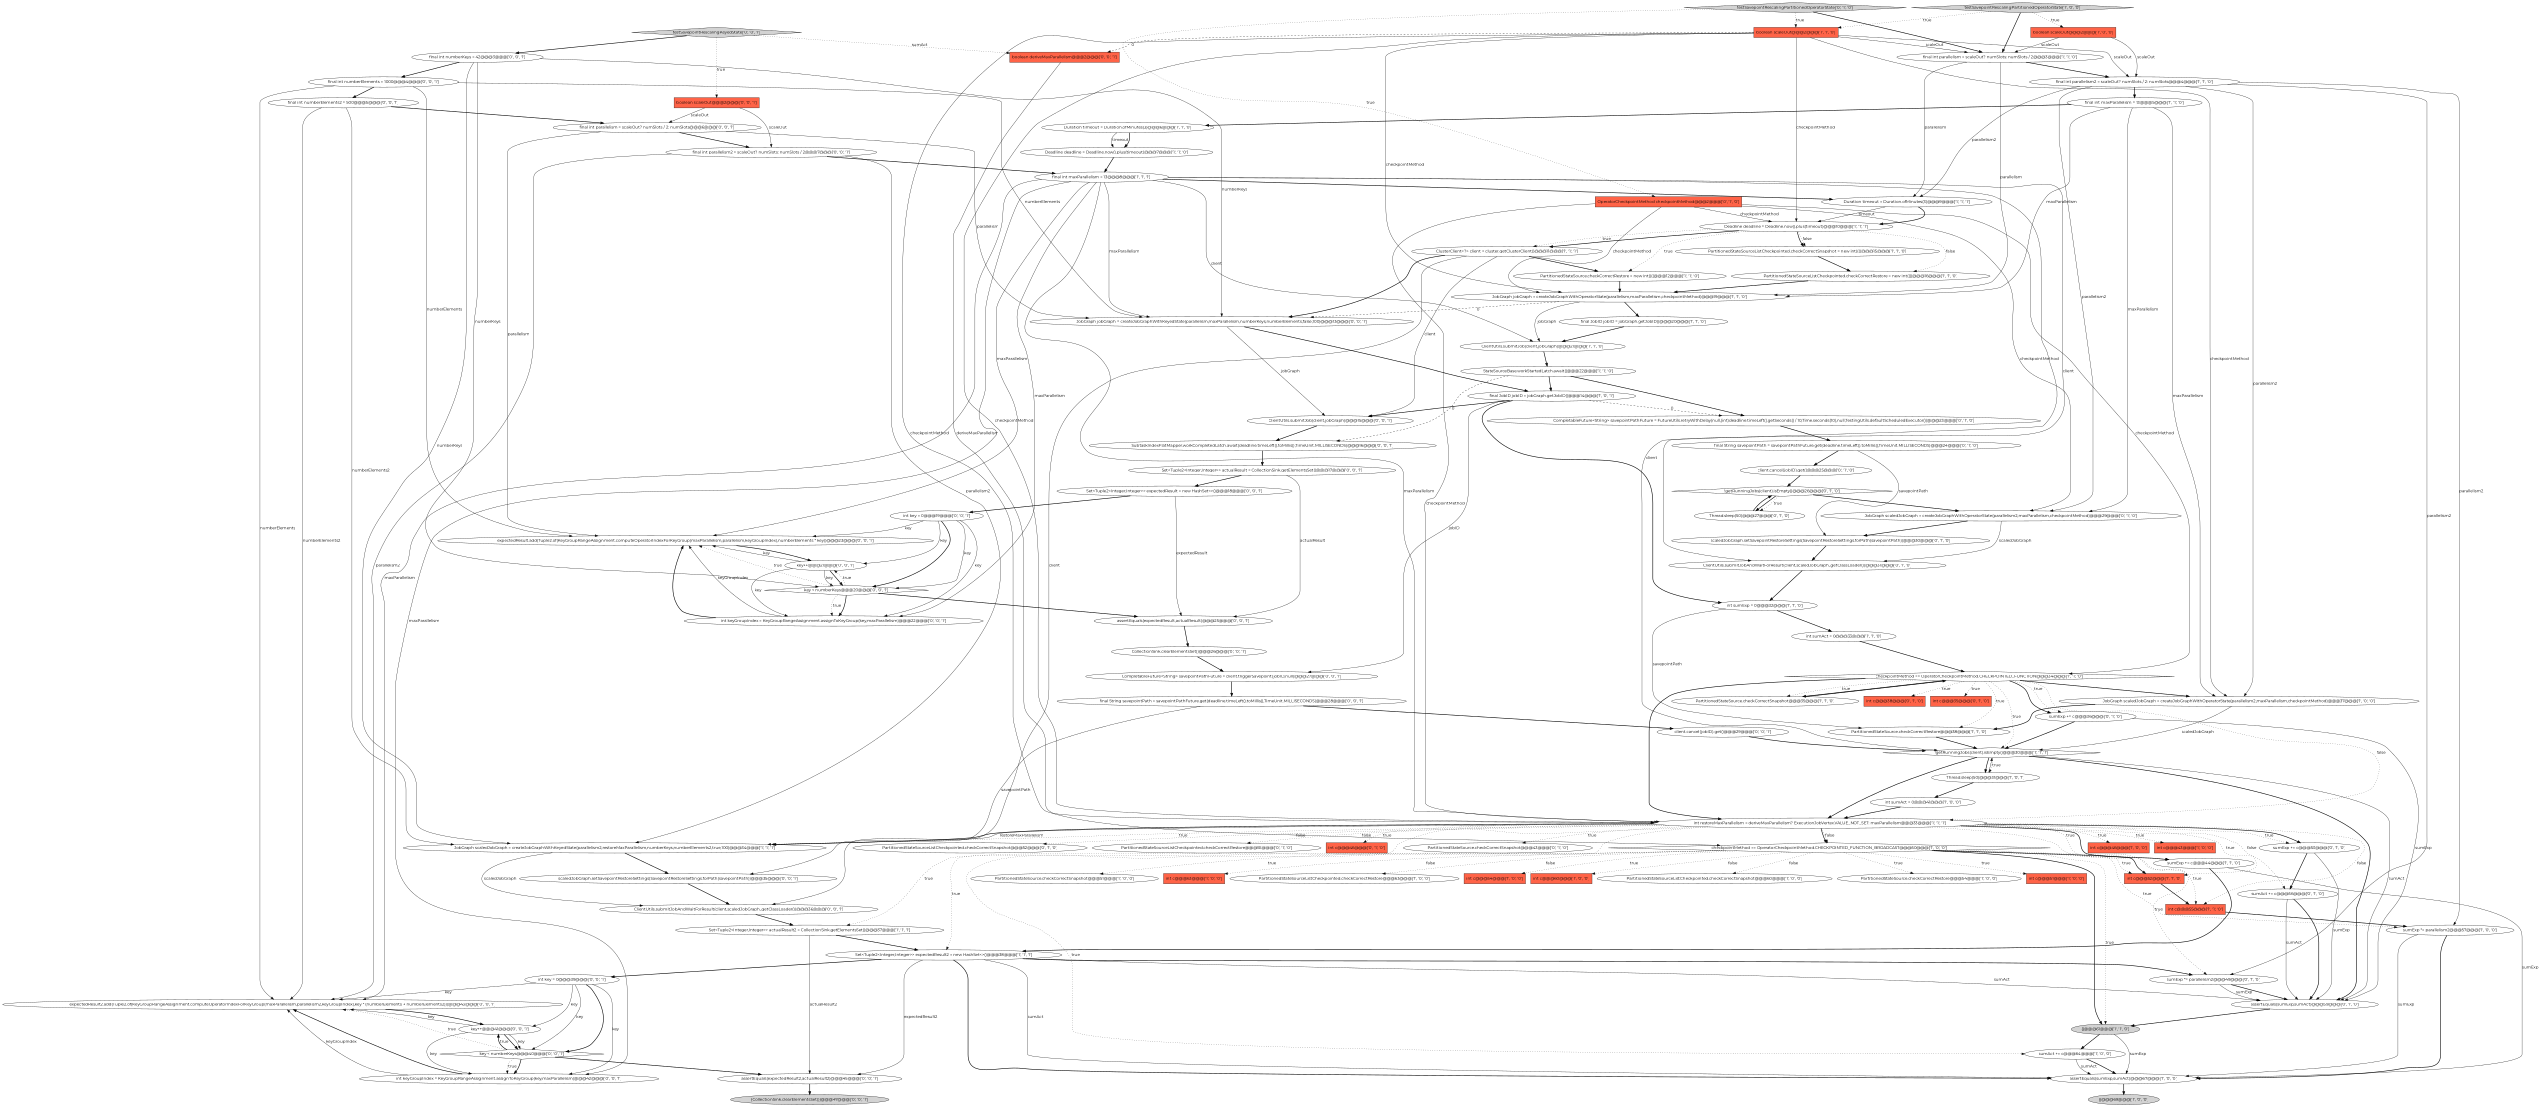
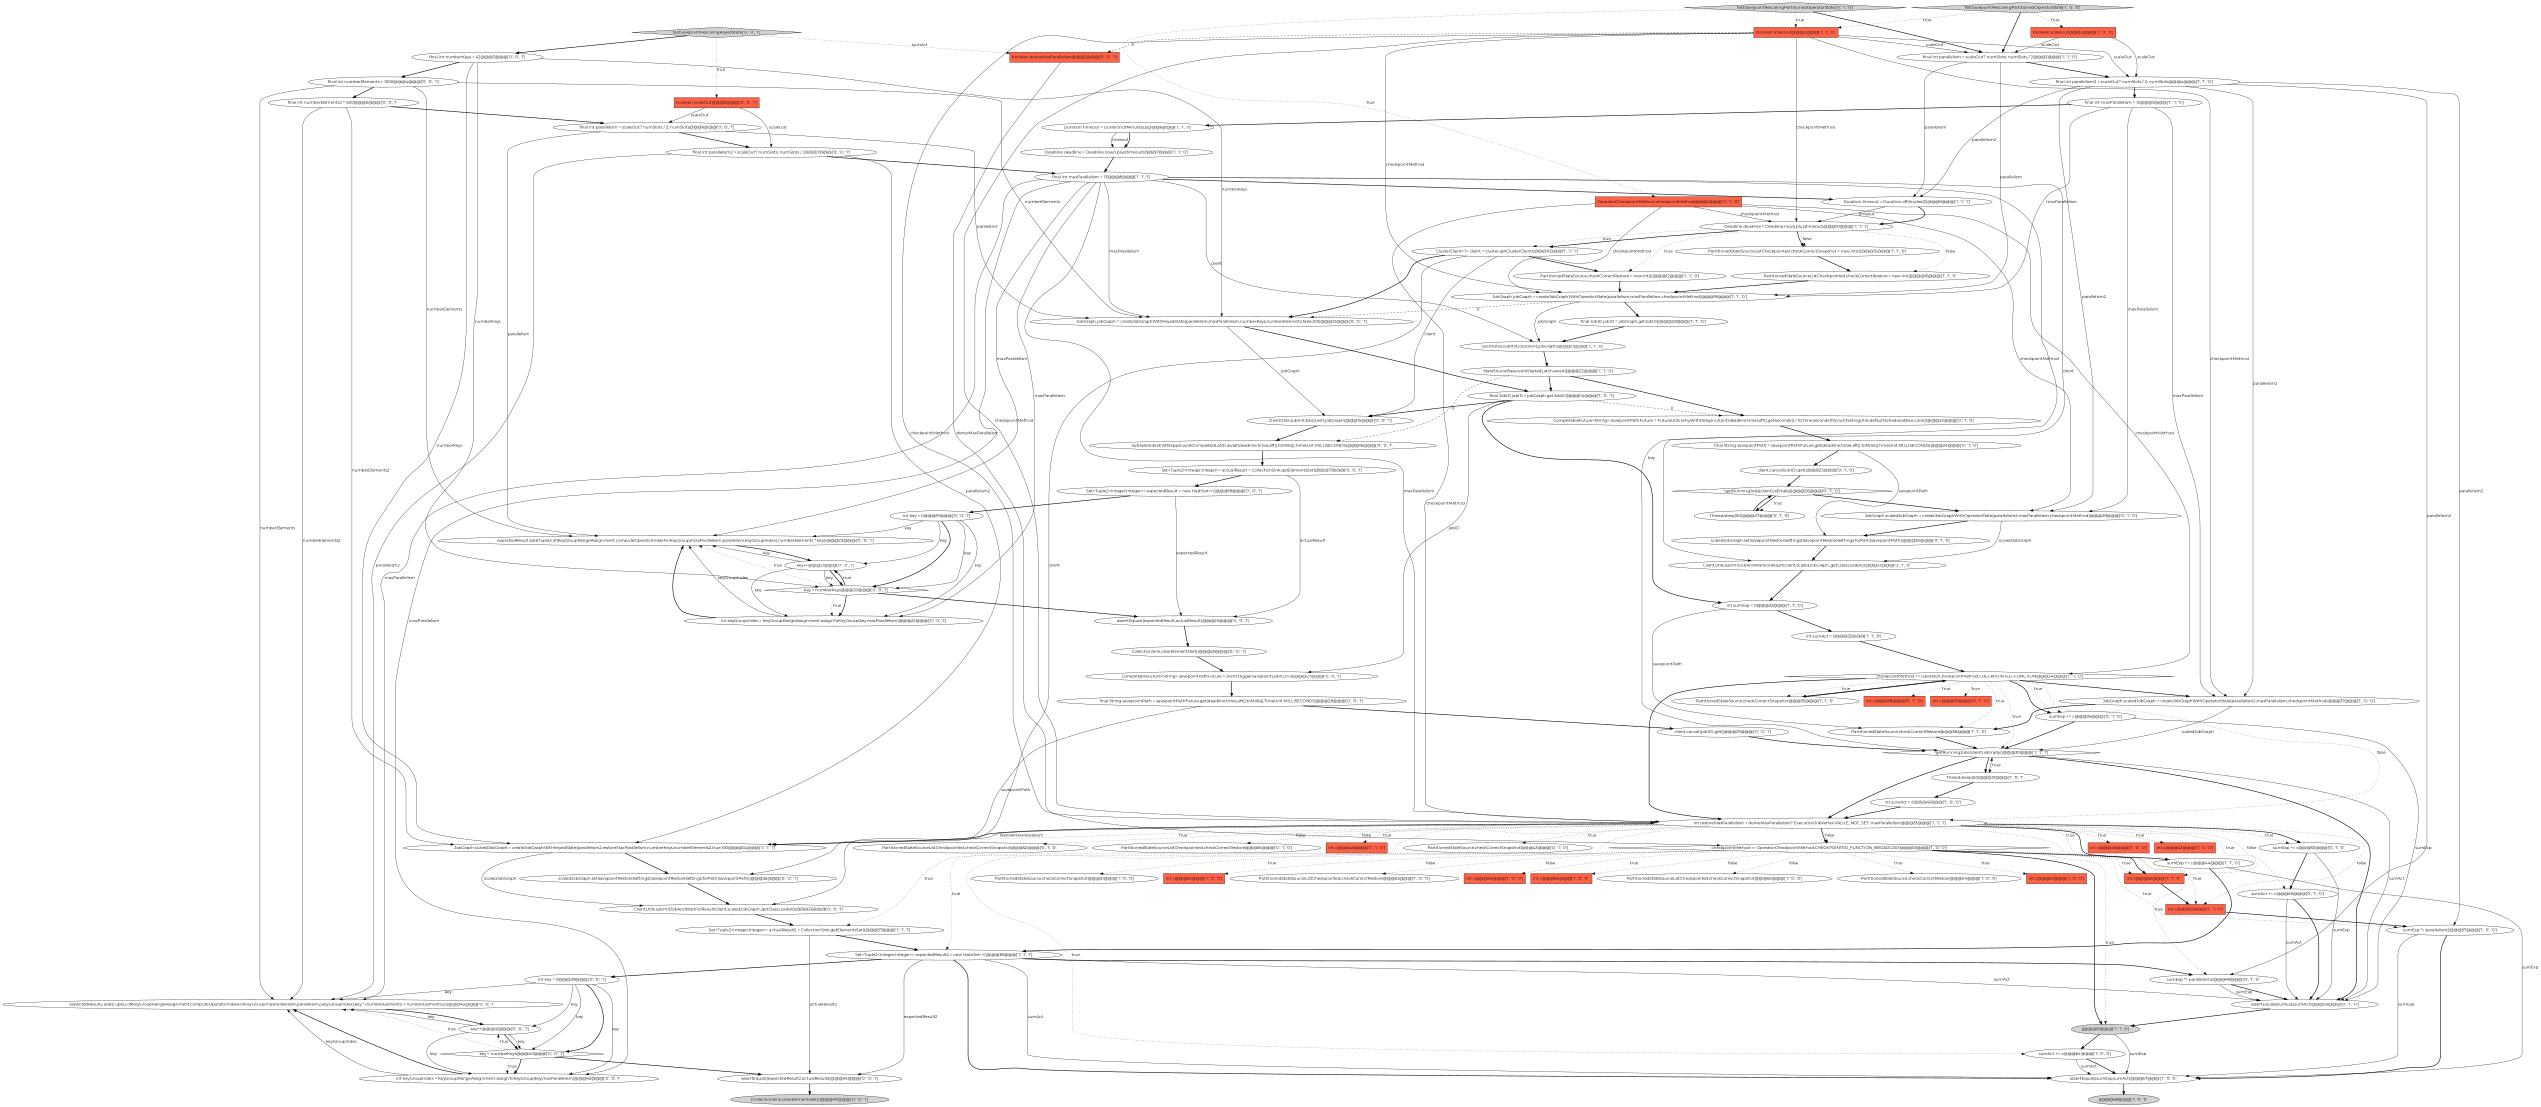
edge "final int maxParallelism = 13@@@8@@@['1', '1', '1']" -> "!getRunningJobs(client).isEmpty()@@@30@@@['1', '1', '1']": label "client" -> "key"
edge "key < numberKeys@@@20@@@['0', '0', '1']" -> "key++@@@21@@@['0', '0', '1']": style dotted -> bold
edge "key < numberKeys@@@40@@@['0', '0', '1']" -> "key++@@@41@@@['0', '0', '1']": style bold -> dotted
